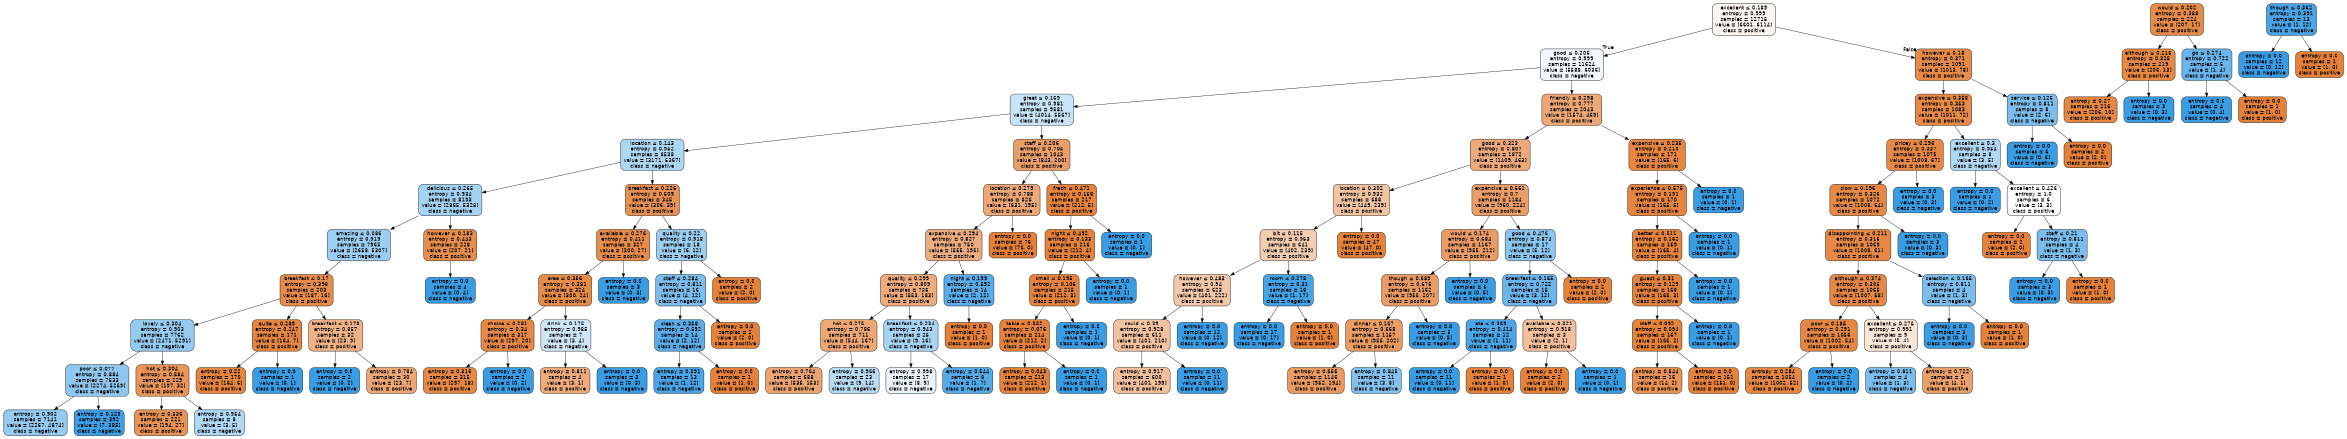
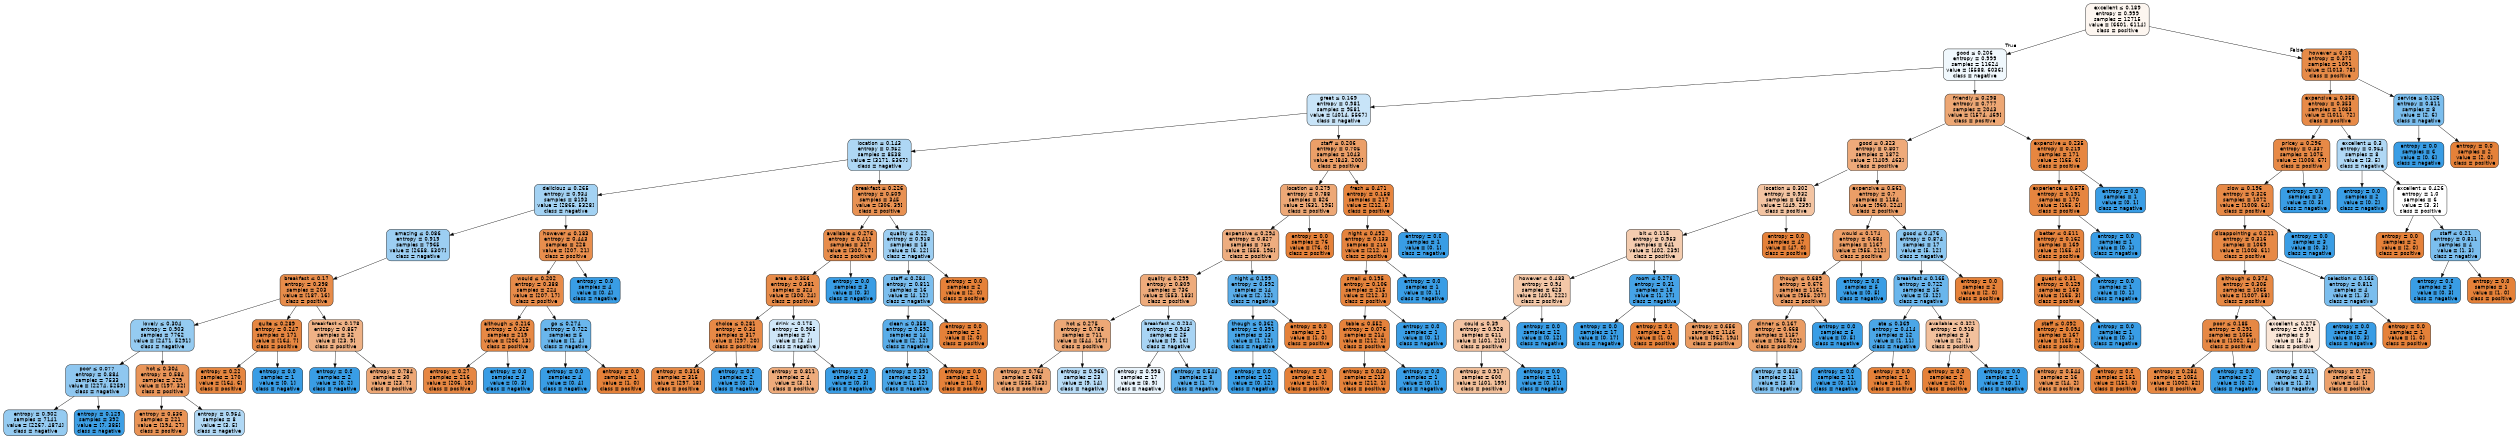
edge "however ≤ 0.183" -> "would ≤ 0.202": added
edge "night ≤ 0.199" -> "though ≤ 0.362": added
edge "dinner ≤ 0.167" -> "entropy = 0.656": now "room ≤ 0.278" -> "entropy = 0.656"
